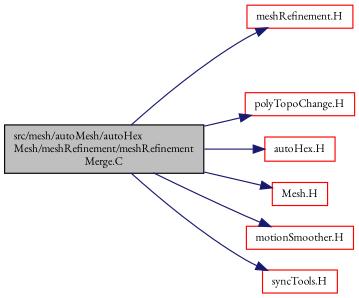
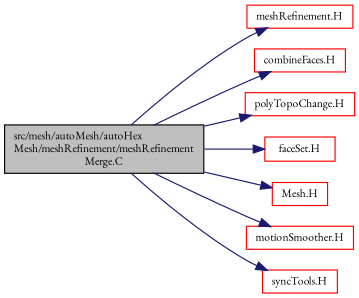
node "combineFaces.H": added
node "autoHex.H": label "autoHex.H" -> "faceSet.H"
